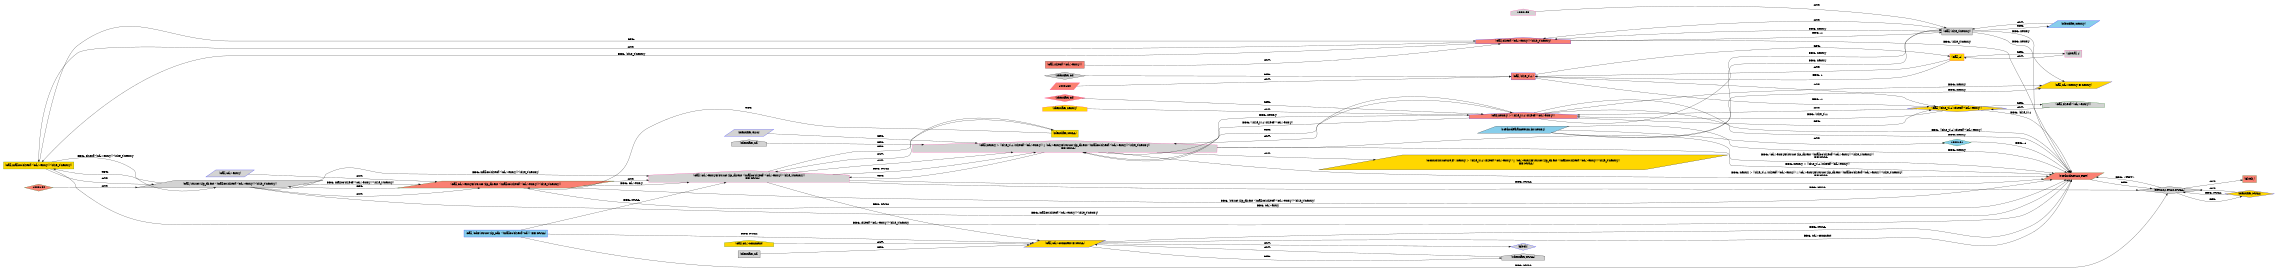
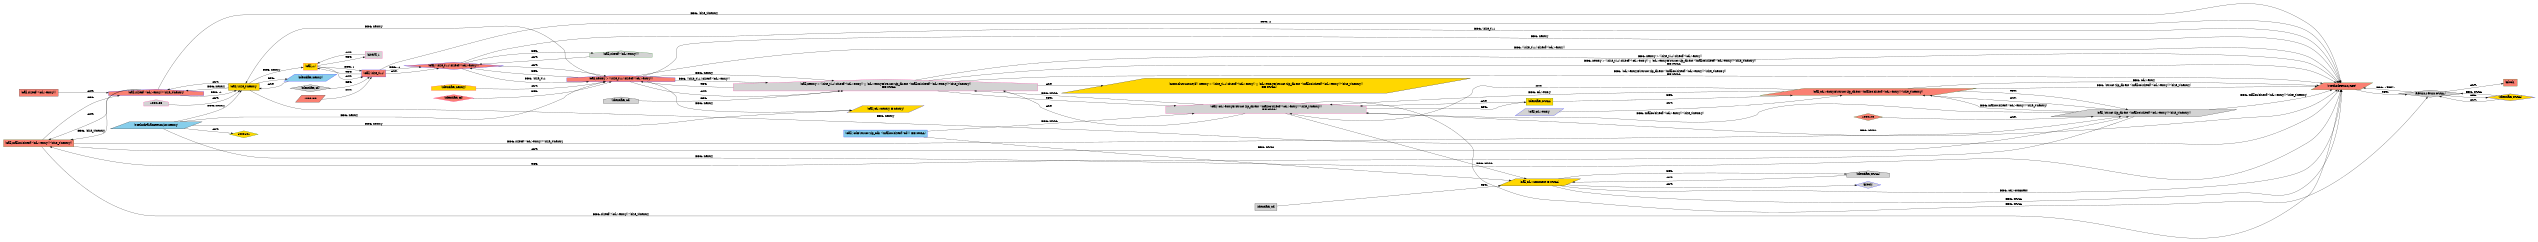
node "(Call,(size_t)nentry)": fillcolor lightgrey -> gold
edge "(Call,(size_t)nentry)" -> "(Call,cd->nentry = nentry)": now "(Call,(size_t)nentry)" -> "(Call,-1)"
node "1000130": color deeppink -> black
node "(Call,((size_t)-1)/sizeof(*(cd->entry)))": fillcolor gold -> salmon
edge "(MethodParameterIn,int nentry)" -> "(Call,nentry > ((size_t)-1)/sizeof(*(cd->entry)))": added, label "DDG: nentry"
node "(Identifier,error)": removed
node "1000101": fillcolor skyblue -> gold
edge "1000101" -> "(MethodReturn,RET)": now "(Call,(size_t)-1)" -> "(MethodReturn,RET)"
node "(Call,malloc(sizeof(*(cd->entry))*(size_t)nentry))": fillcolor gold -> salmon
node "(Call,cd->comment)": removed
node "(Call,cd->comment = NULL)": color blue -> black
edge "(Call,(cd=(struct zip_cdir *)malloc(sizeof(*cd))) == NULL)" -> "(Return,return NULL;)": removed, label "DDG: NULL"
